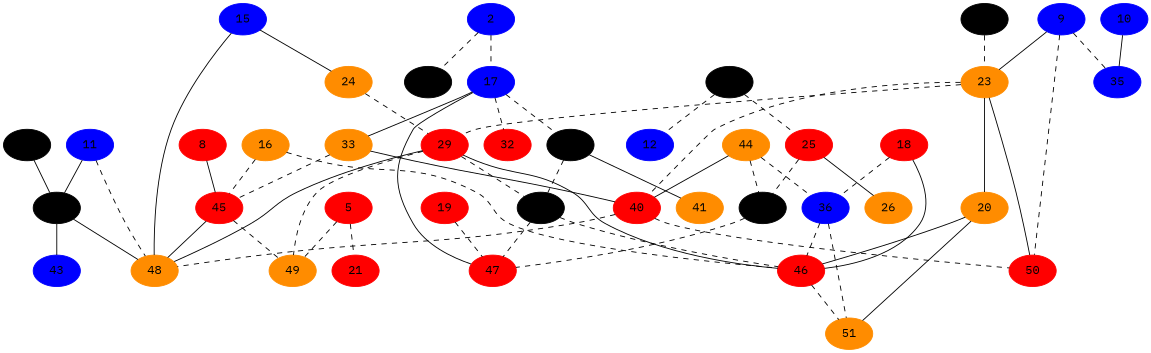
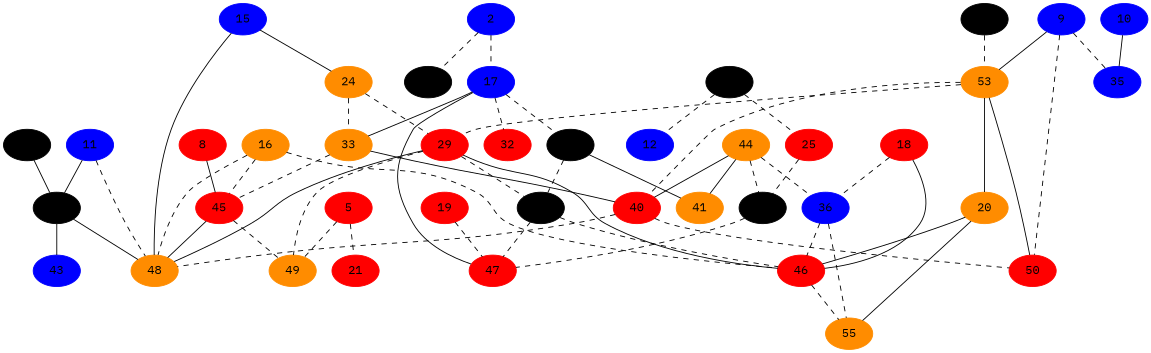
node "23": label "23" -> "53"
edge "24" -- "33": added
edge "44" -- "41": added
edge "16" -- "48": added
node "26": removed
node "51": label "51" -> "55"
